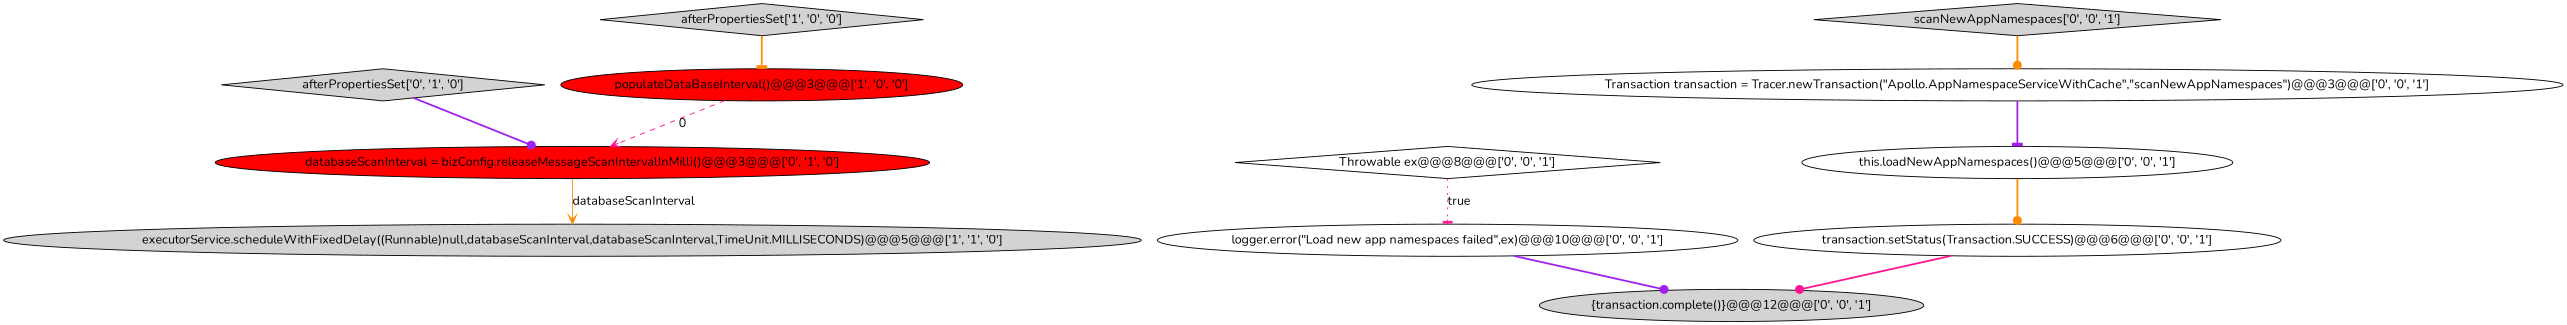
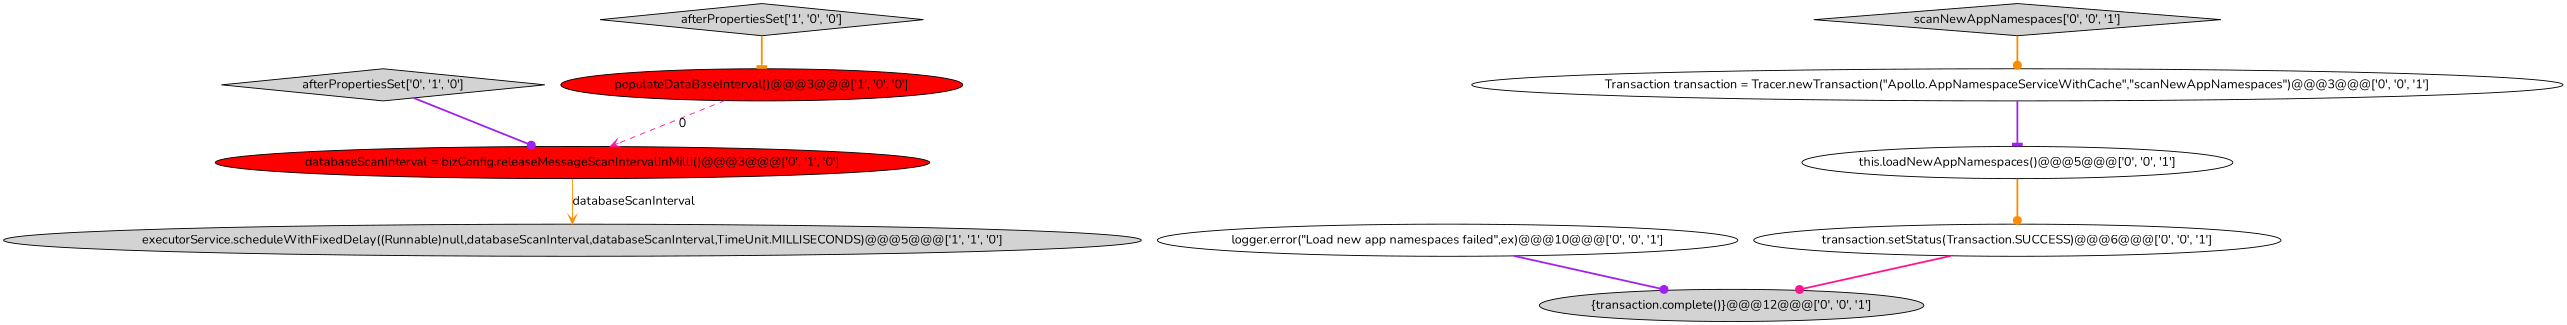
node "Throwable ex@@@8@@@['0', '0', '1']": removed
